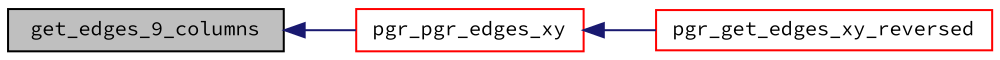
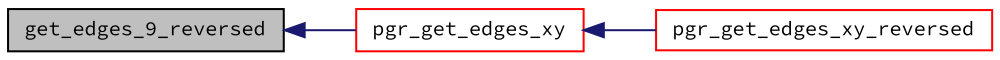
node "get_edges_9_columns": label "get_edges_9_columns" -> "get_edges_9_reversed"
node "pgr_pgr_edges_xy": label "pgr_pgr_edges_xy" -> "pgr_get_edges_xy"
